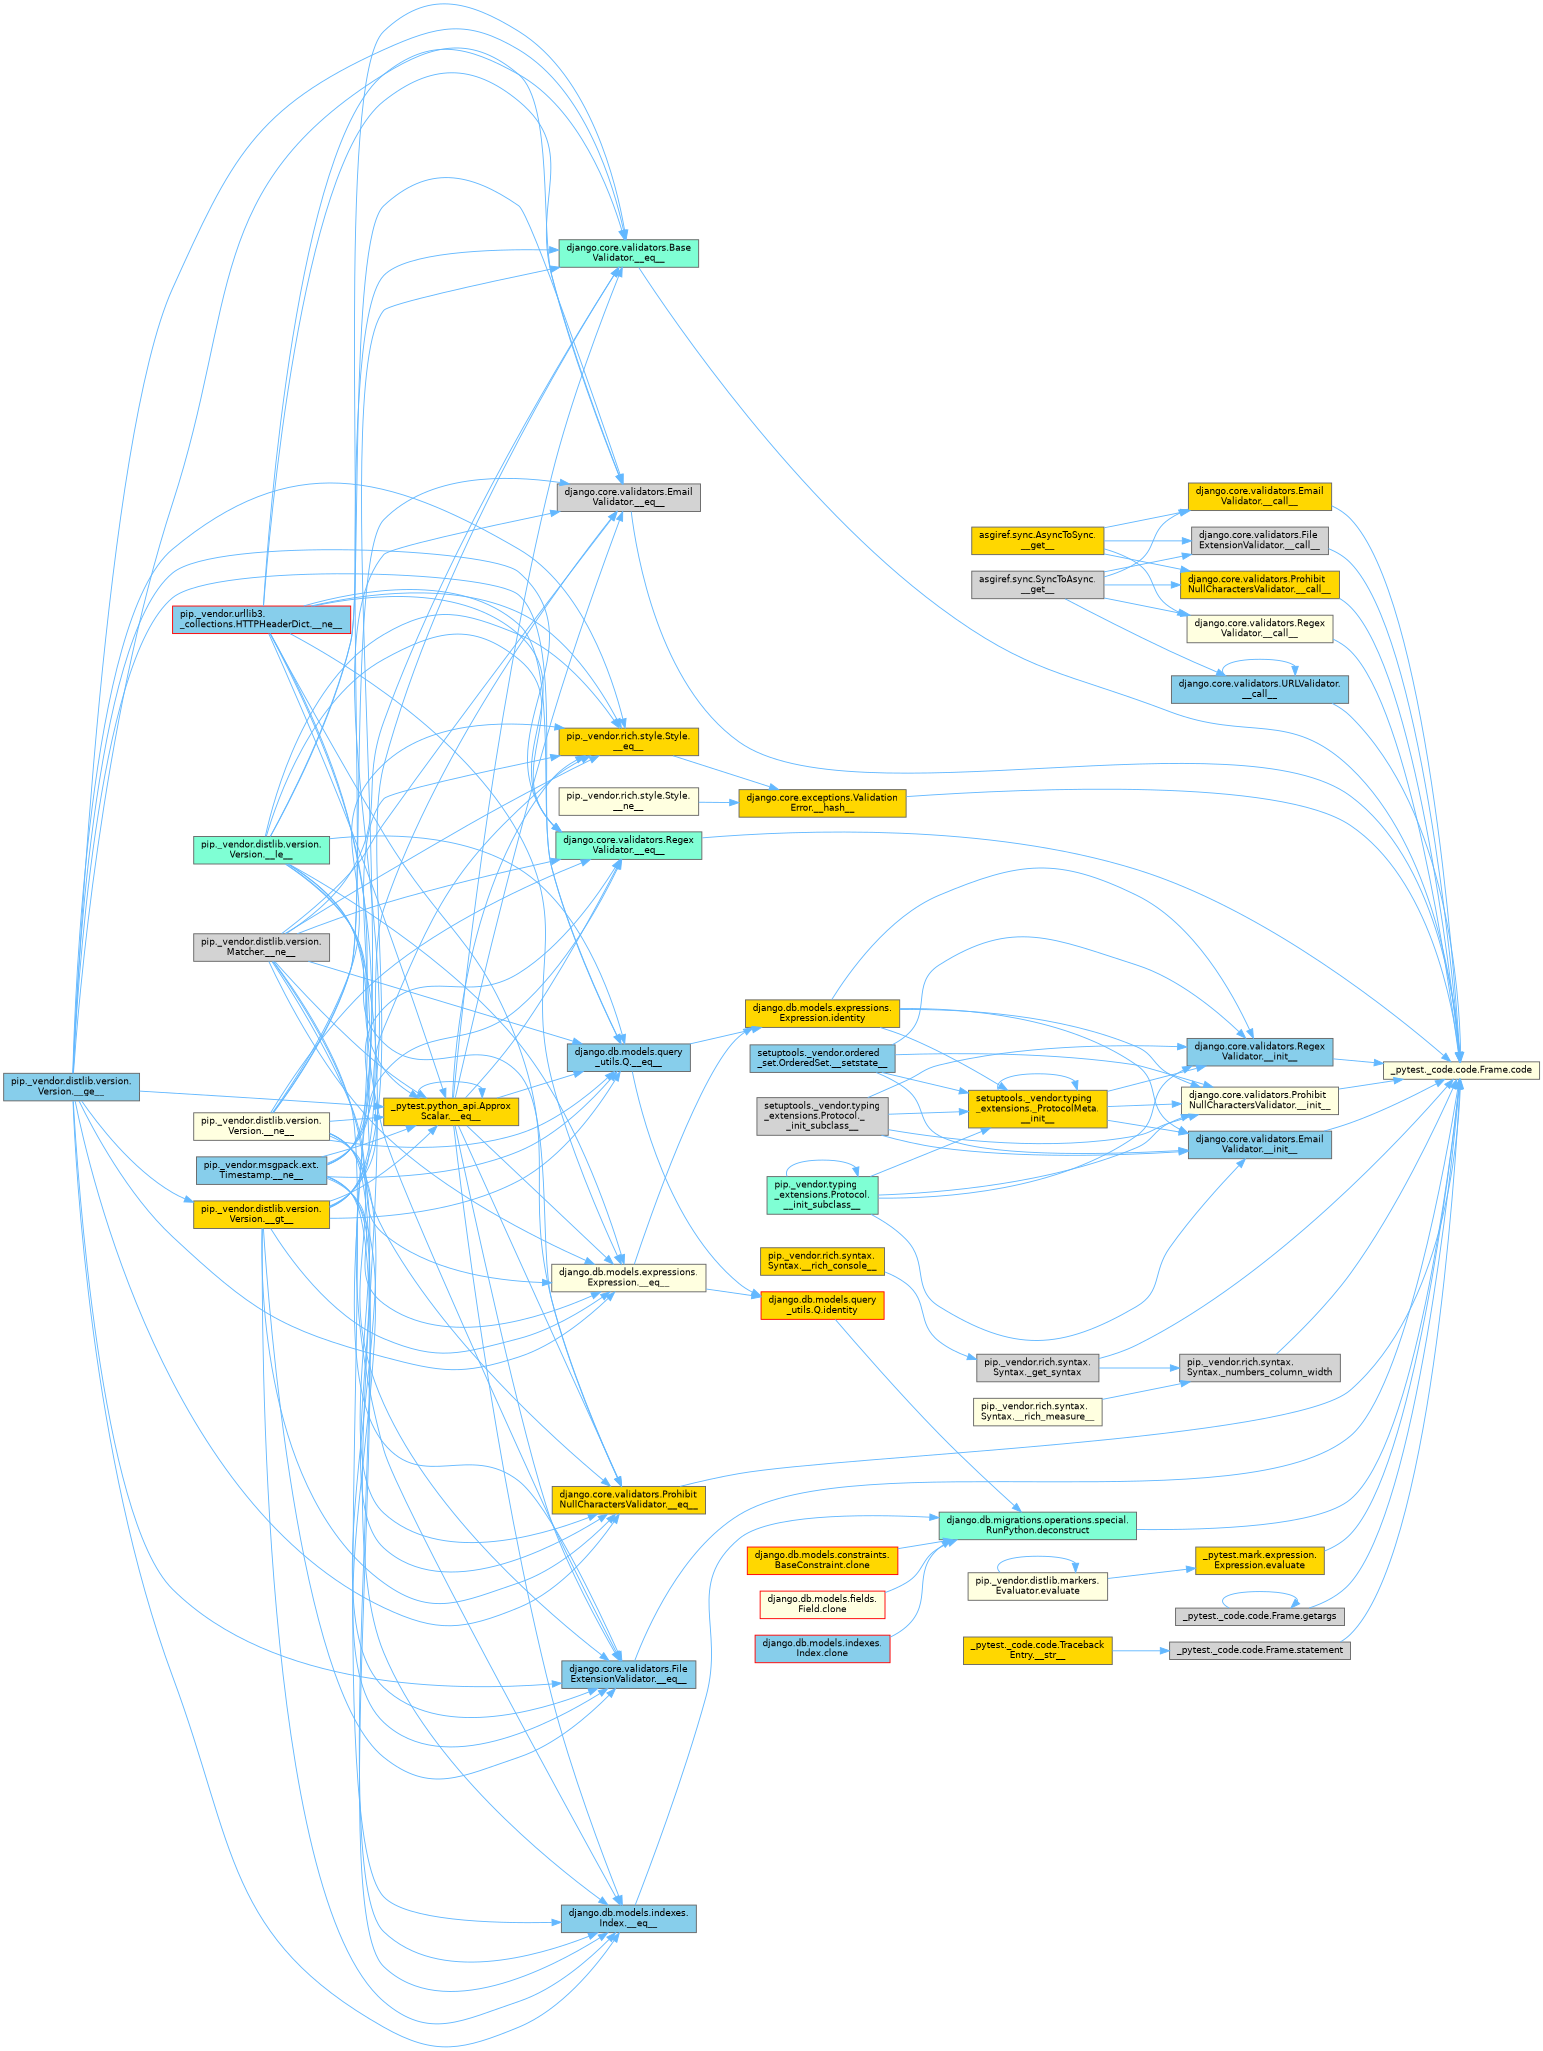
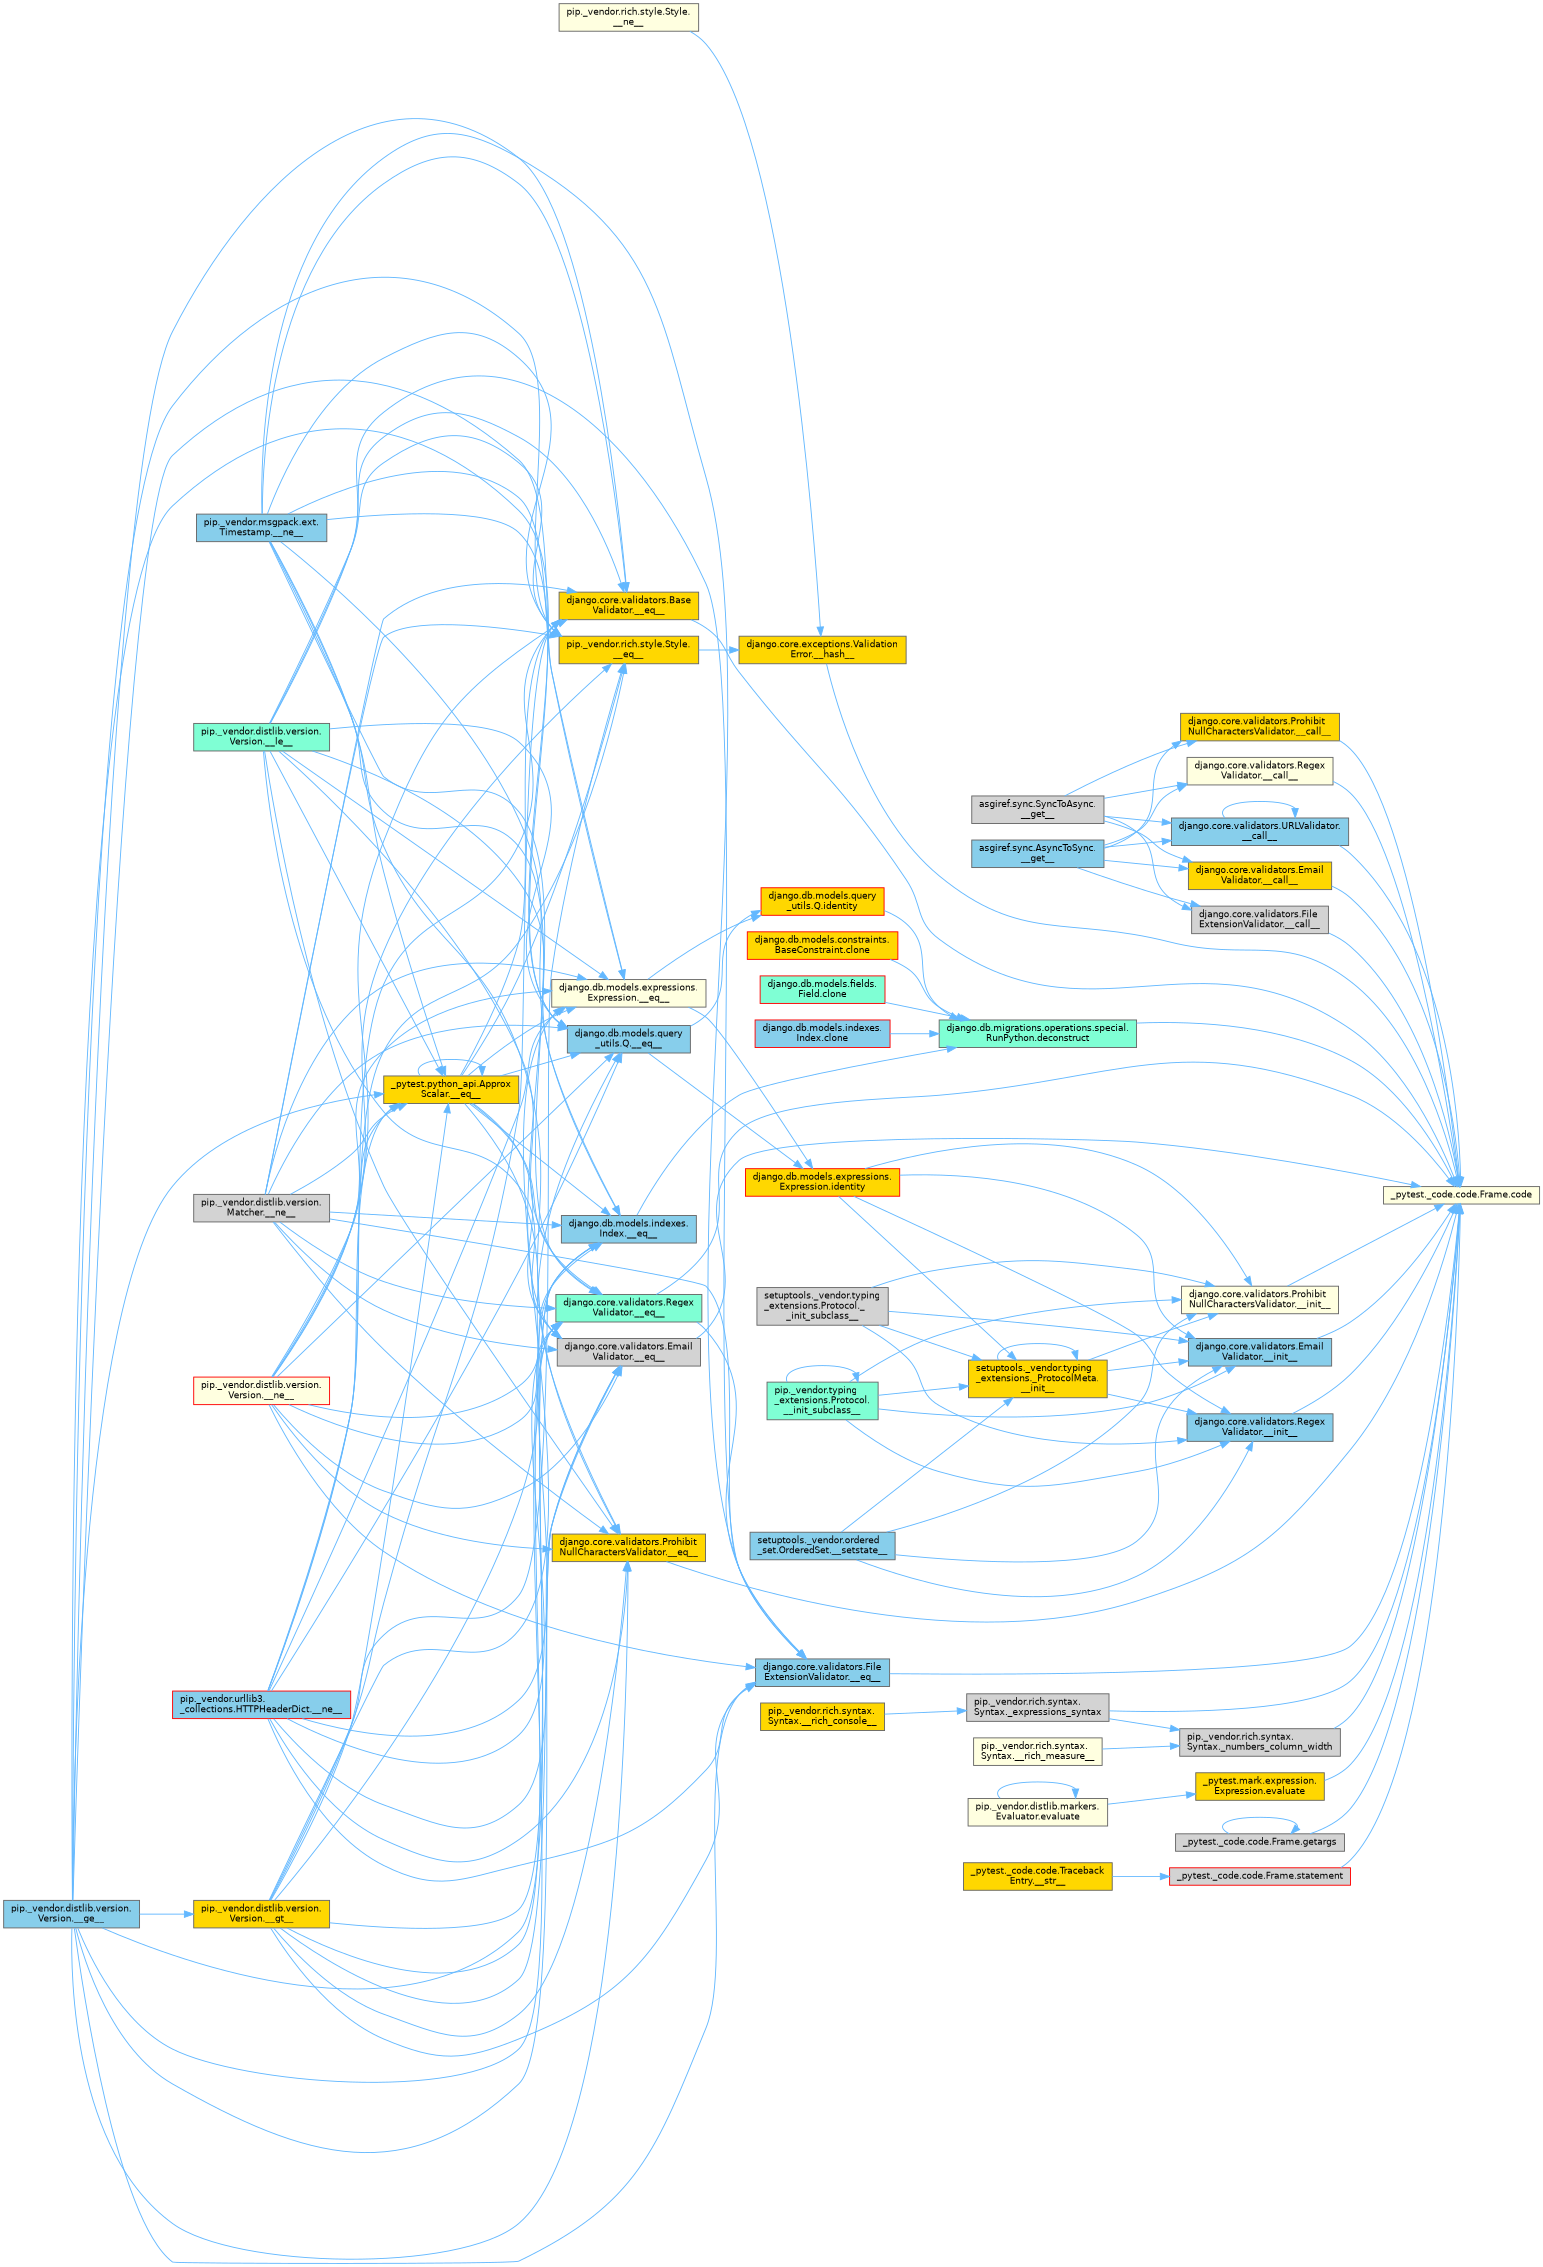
node "django.core.validators.Base Validator.__eq__": fillcolor aquamarine -> gold
node "asgiref.sync.AsyncToSync. __get__": fillcolor gold -> skyblue
edge "asgiref.sync.AsyncToSync. __get__" -> "django.core.validators.URLValidator. __call__": added
node "django.db.models.expressions. Expression.identity": color grey40 -> red
node "pip._vendor.distlib.version. Version.__ne__": color grey40 -> red
node "pip._vendor.rich.syntax. Syntax._get_syntax": label "pip._vendor.rich.syntax. Syntax._get_syntax" -> "pip._vendor.rich.syntax. Syntax._expressions_syntax"
edge "_pytest.python_api.Approx Scalar.__eq__" -> "django.core.validators.File ExtensionValidator.__eq__": now "django.core.validators.Regex Validator.__eq__" -> "django.core.validators.File ExtensionValidator.__eq__"
node "django.db.models.fields. Field.clone": fillcolor lightyellow -> aquamarine
node "_pytest._code.code.Frame.statement": color grey40 -> red
